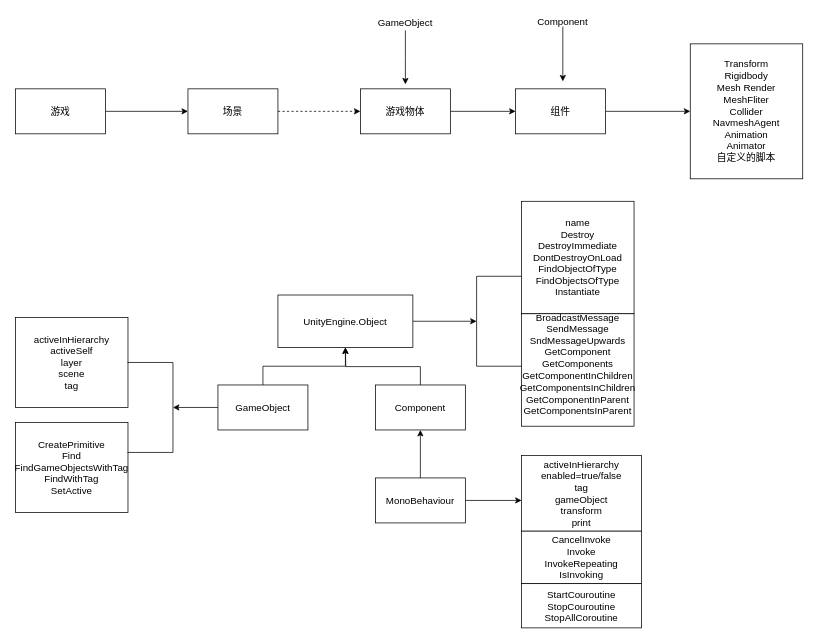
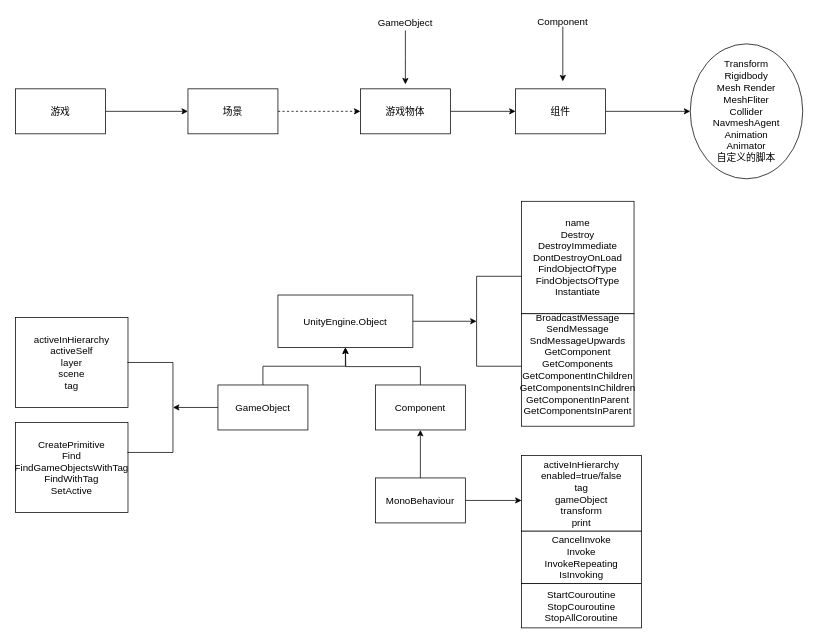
node "Transform Rigidbody Mesh Render MeshFliter Collider NavmeshAgent Animation Animator 自定义的脚本": shape rectangle -> ellipse
